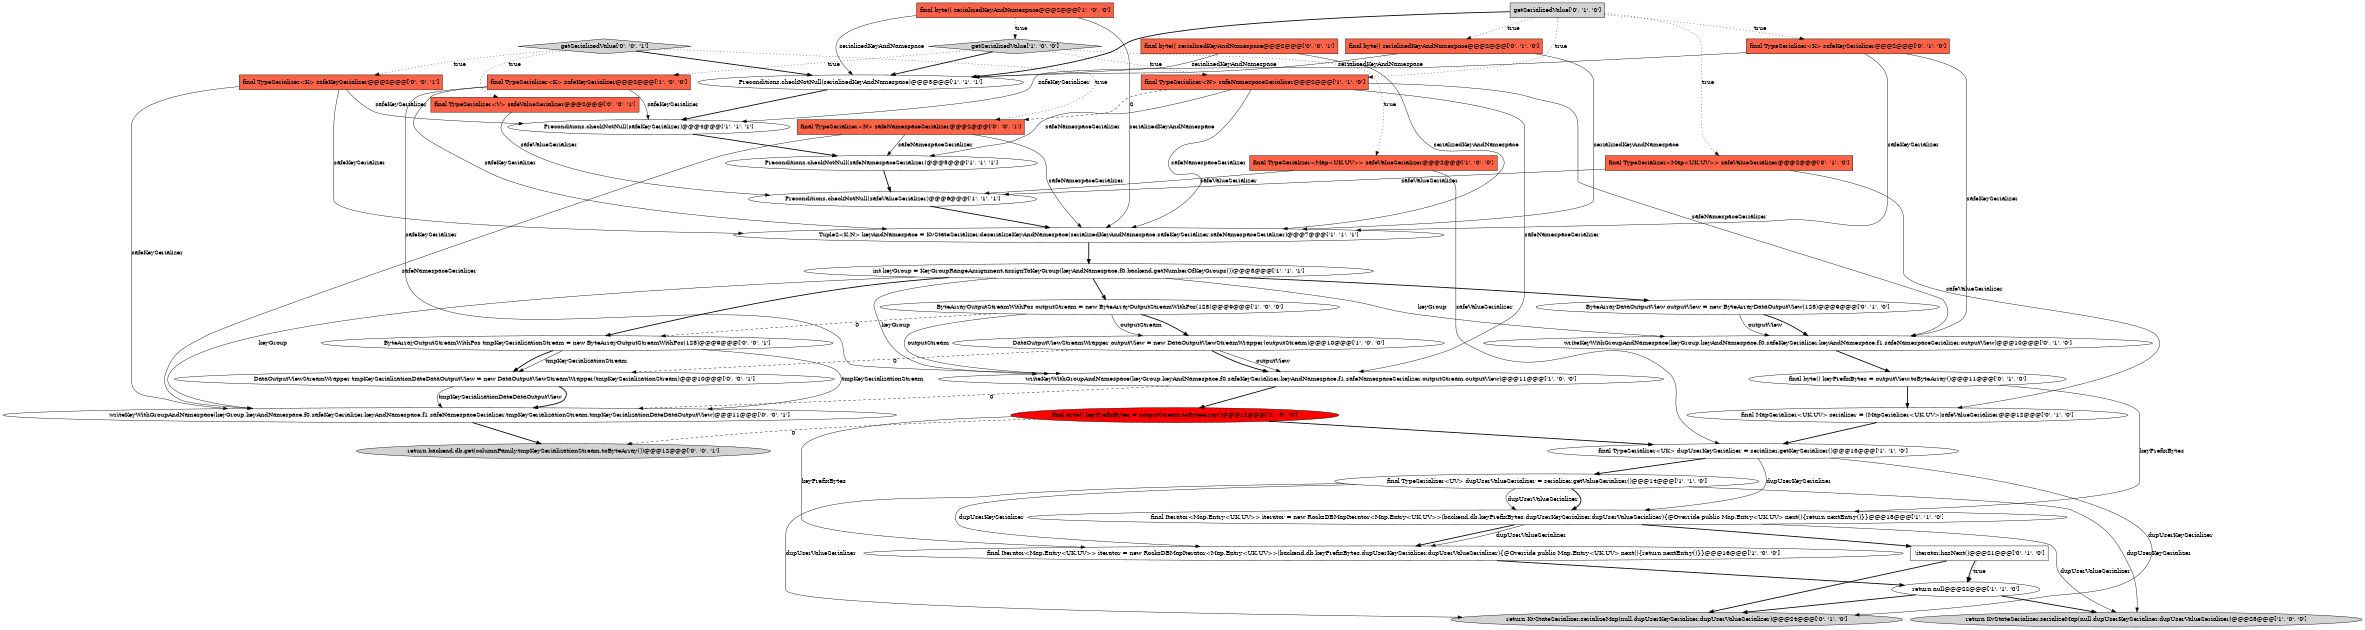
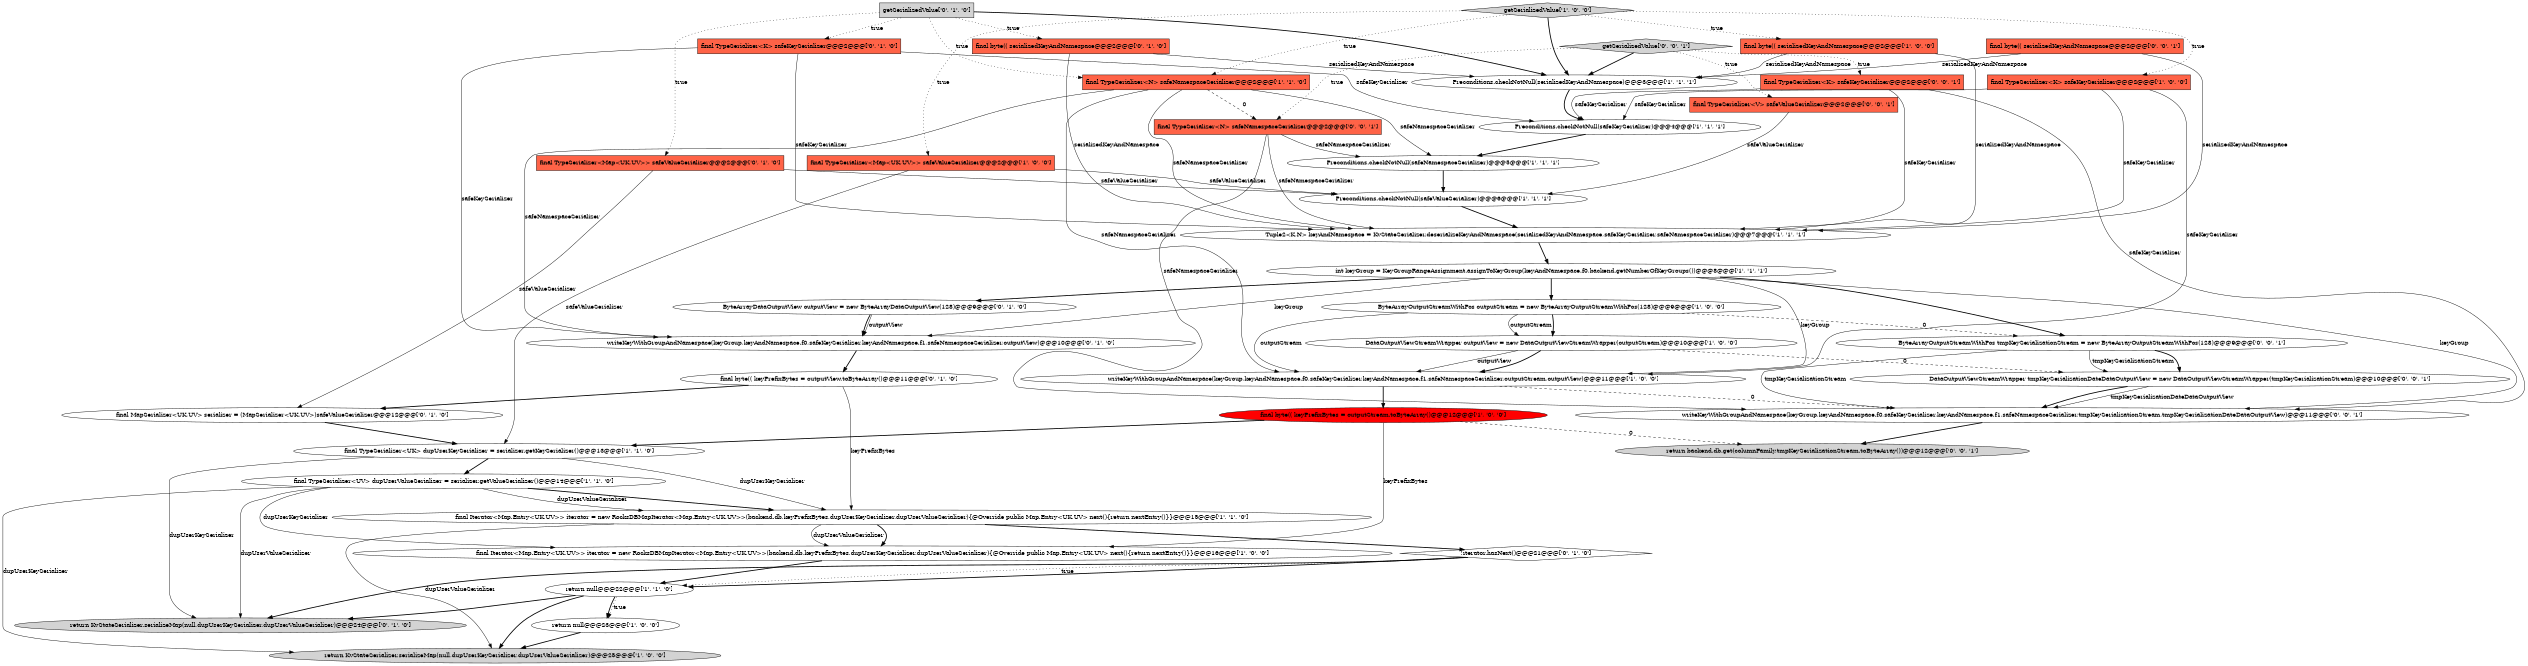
edge "final byte(( serializedKeyAndNamespace@@@2@@@['1', '0', '0']" -> "getSerializedValue['1', '0', '0']": reversed
node "!iterator.hasNext()@@@21@@@['0', '1', '0']": shape box -> diamond
node "return null@@@23@@@['1', '0', '0']": added
